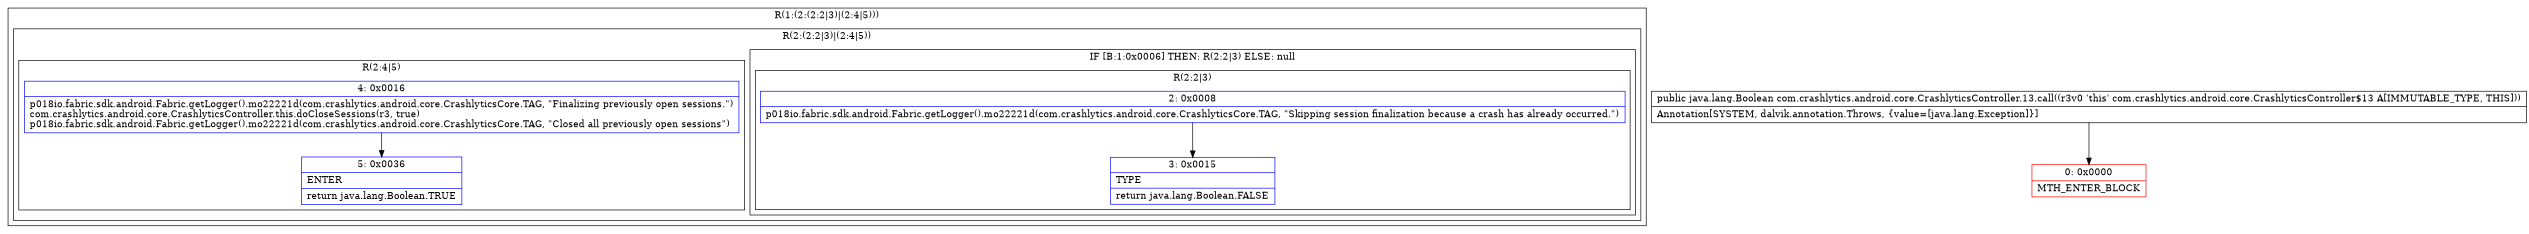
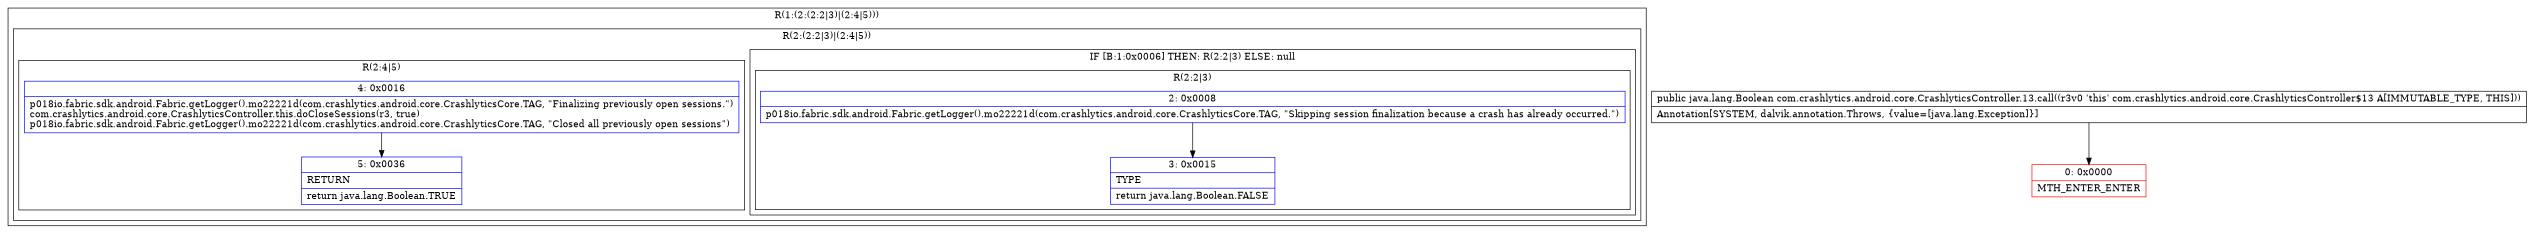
node "5: 0x0036": text "ENTER" -> "RETURN"
node "0: 0x0000": text "MTH_ENTER_BLOCK" -> "MTH_ENTER_ENTER"
